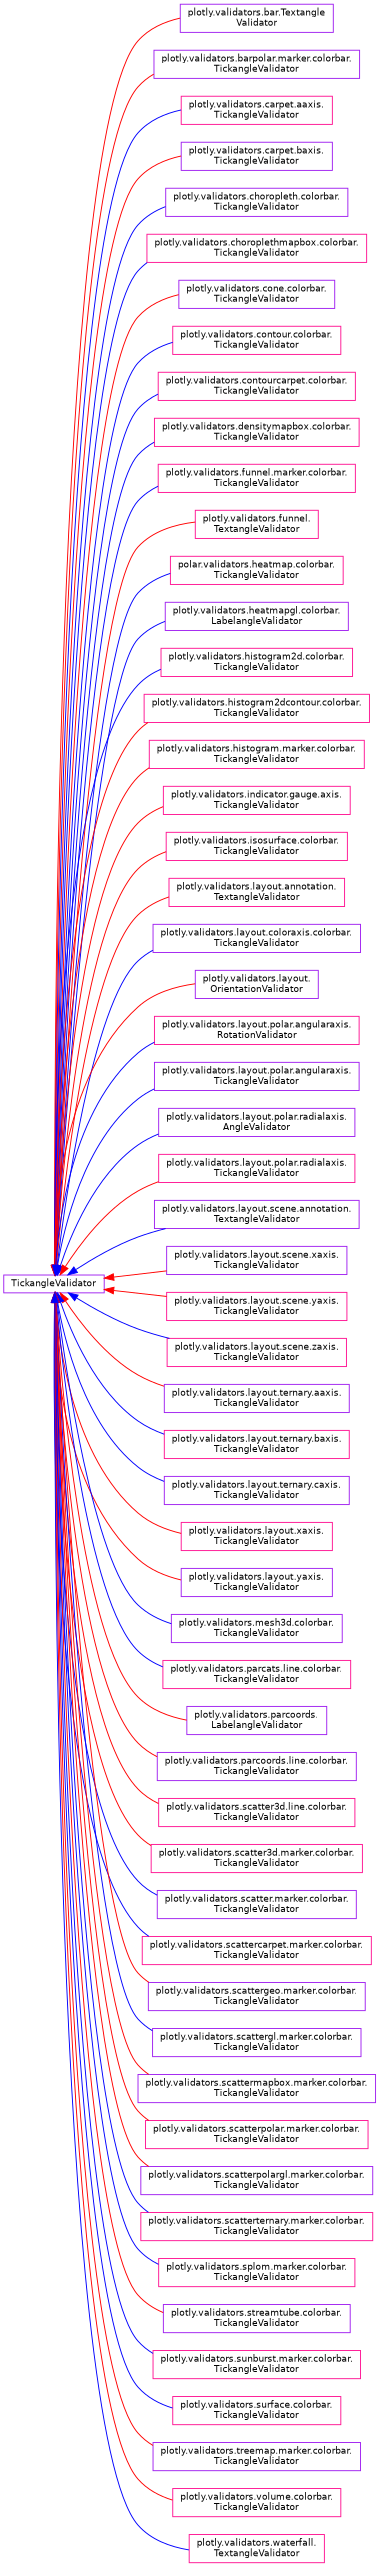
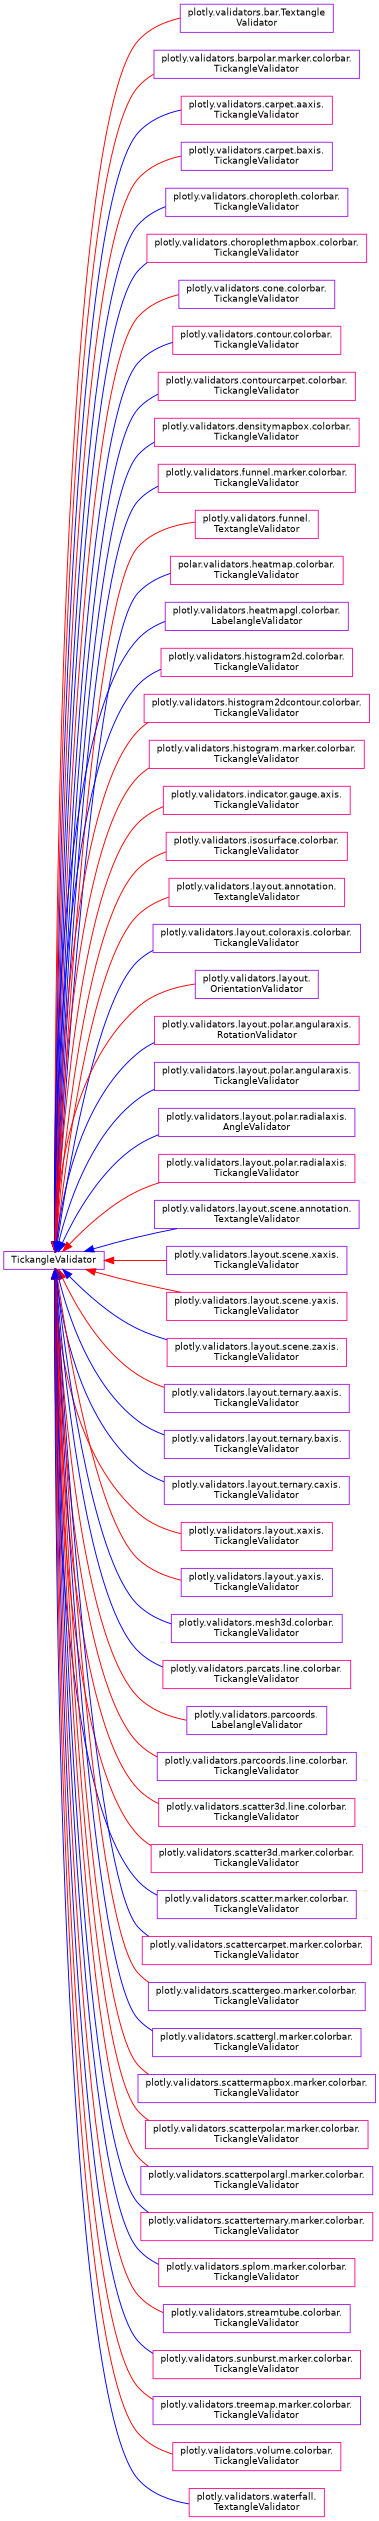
node "plotly.validators.layout.ternary.baxis. TickangleValidator": color deeppink -> purple
node "plotly.validators.surface.colorbar. TickangleValidator": removed
